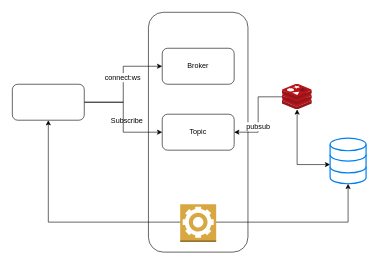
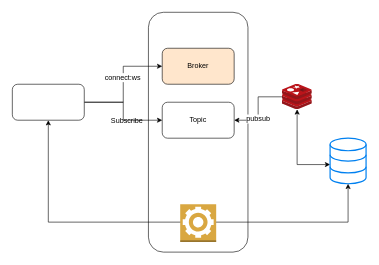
node "Broker": fillcolor #ffffff -> #ffe6cc
node "Topic": moved (198, 132) -> (198, 120)
